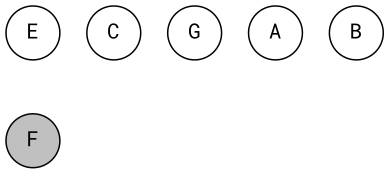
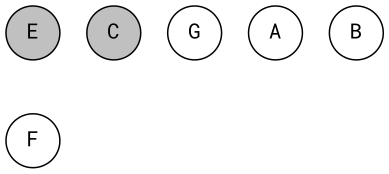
node "E": fillcolor white -> gray
node "C": fillcolor white -> gray
node "F": fillcolor gray -> white
